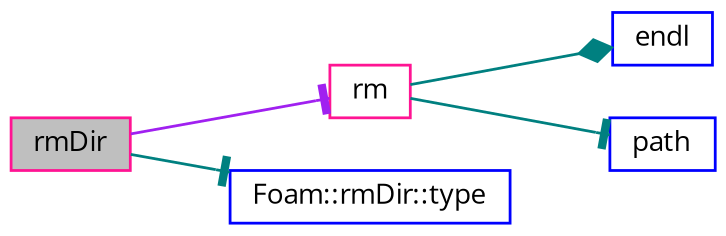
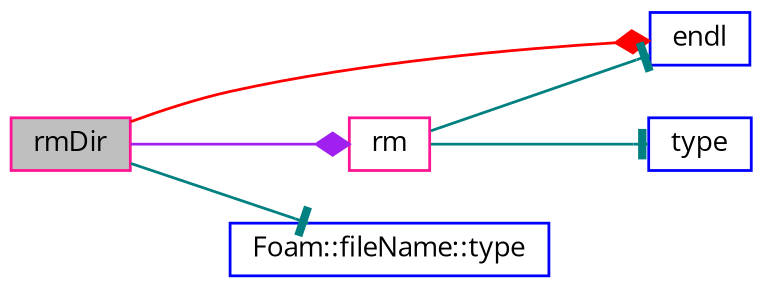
edge "rmDir" -> "endl": added
edge "rm" -> "endl": arrowhead diamond -> tee
edge "rmDir" -> "rm": arrowhead tee -> diamond
node "path": label "path" -> "type"
node "Foam::rmDir::type": label "Foam::rmDir::type" -> "Foam::fileName::type"
